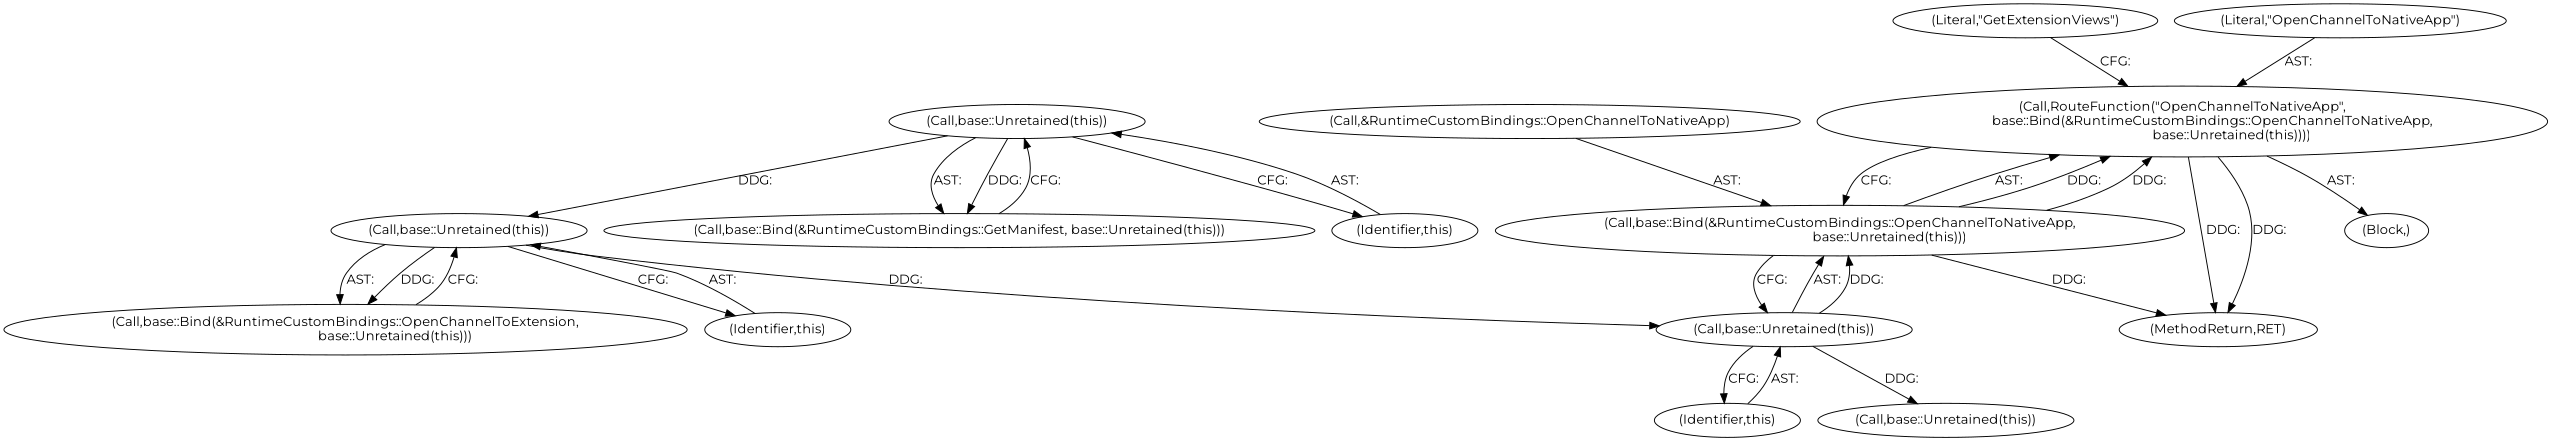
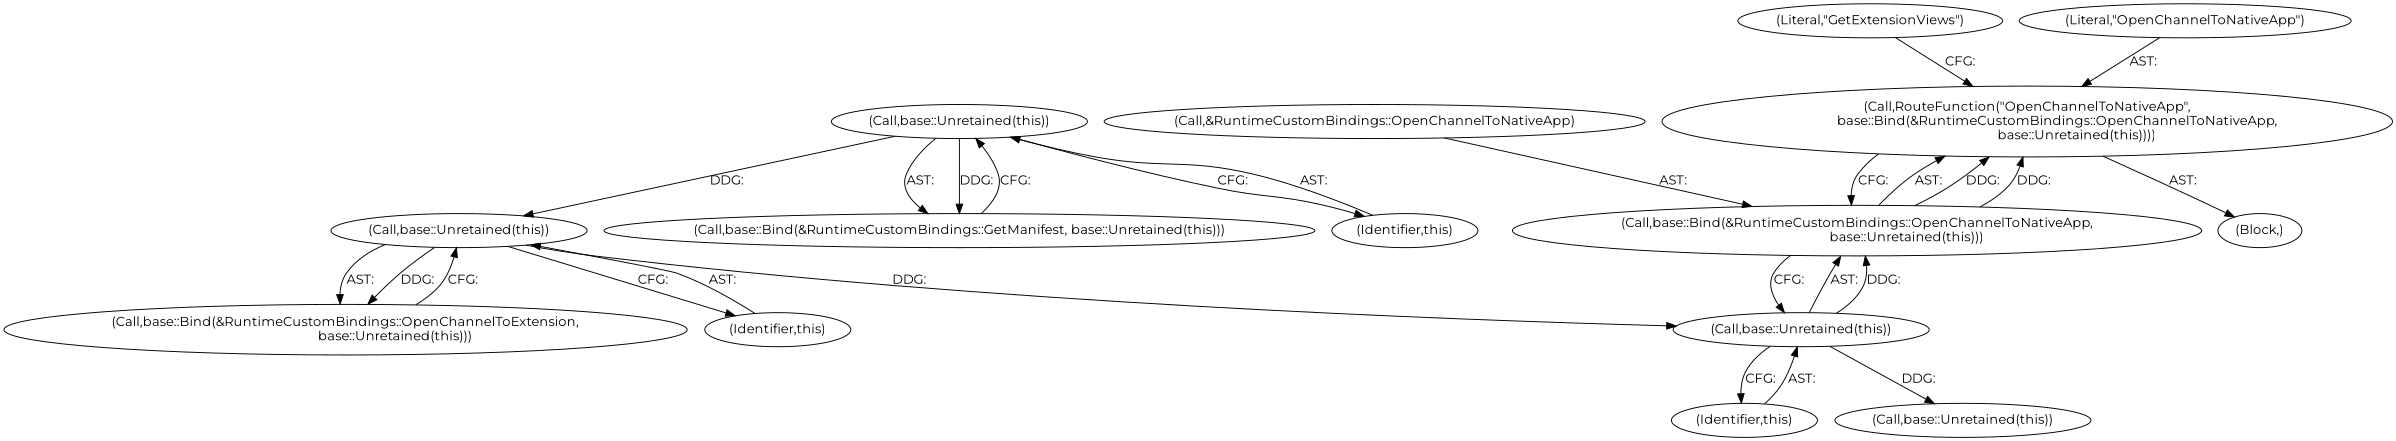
node "(MethodReturn,RET)": removed
